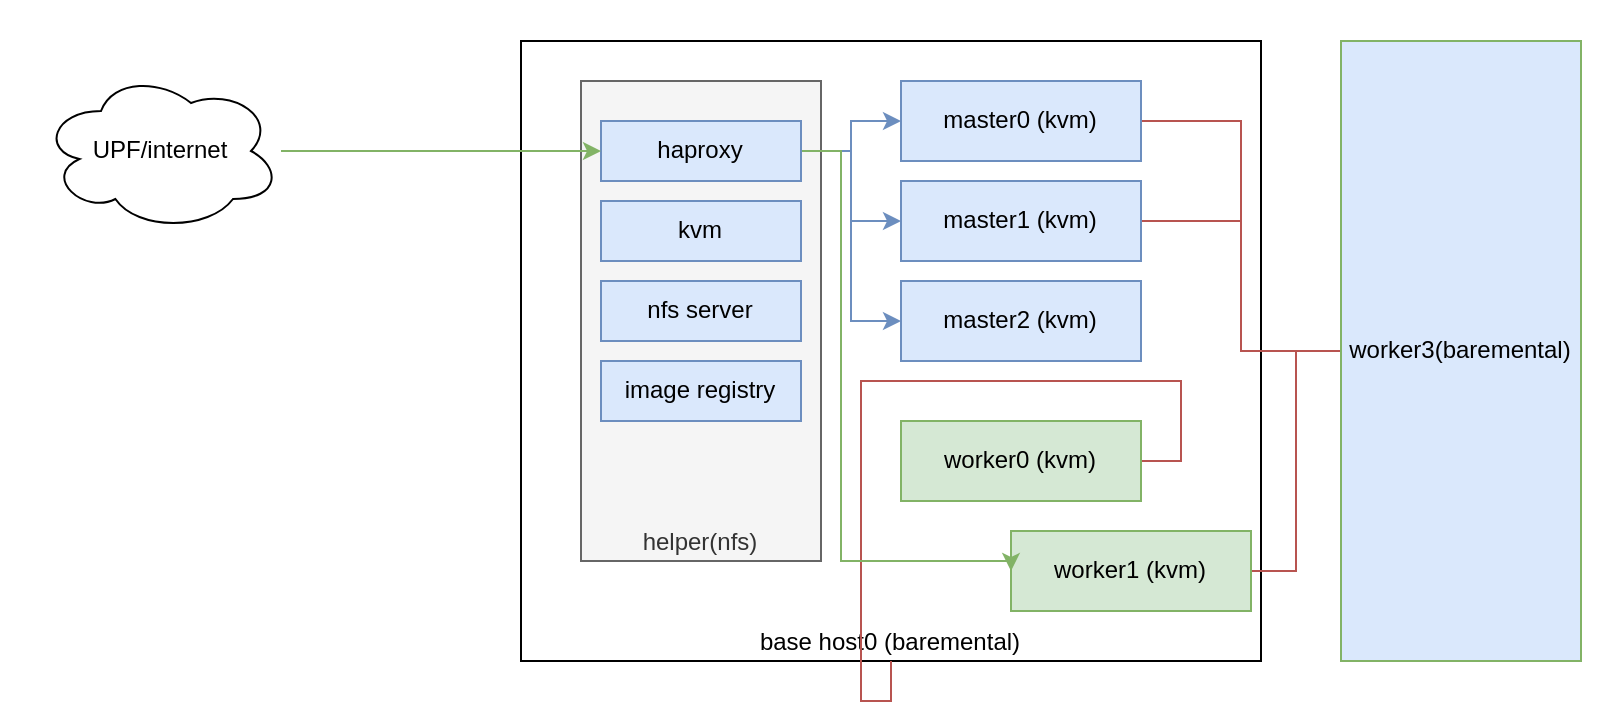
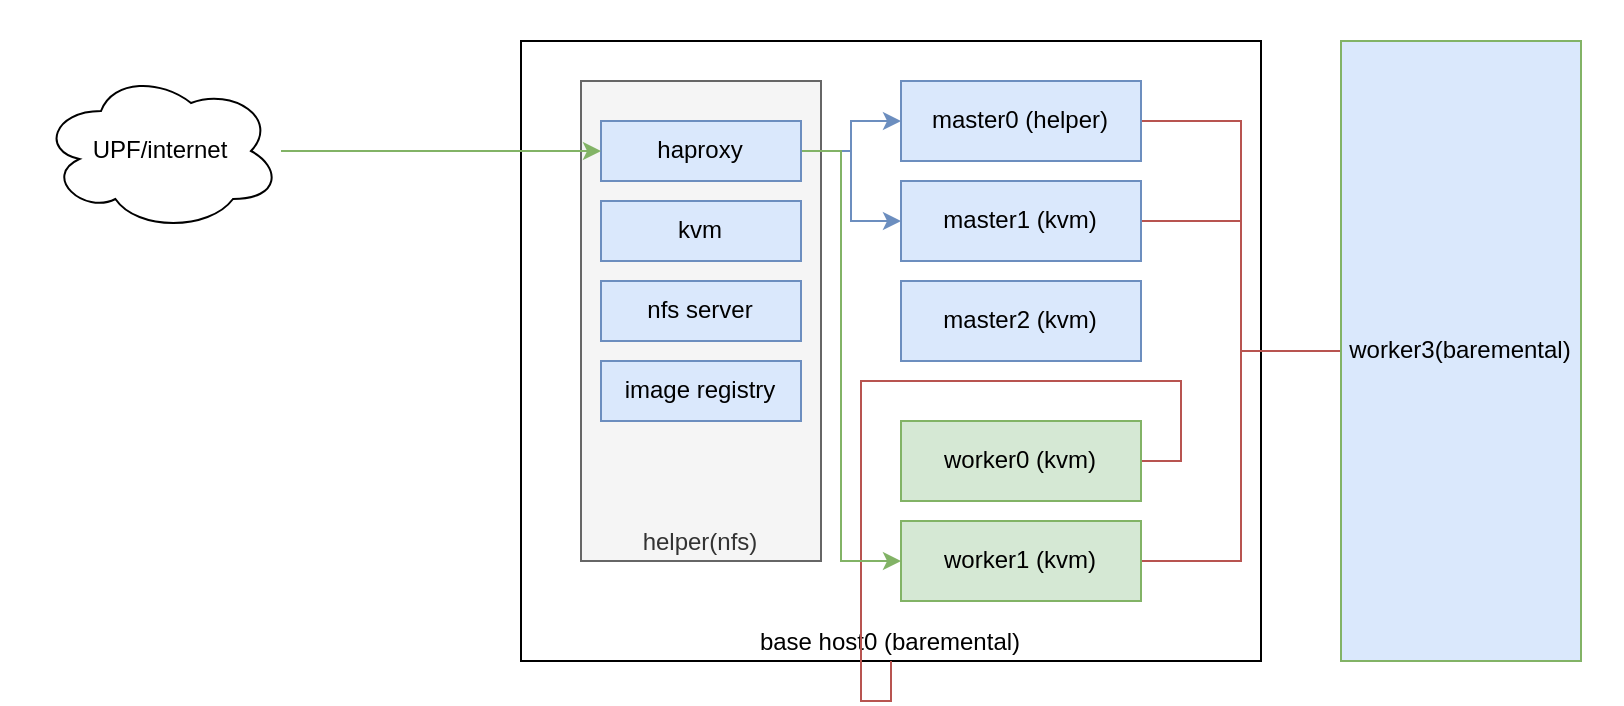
node "master0 (kvm)": label "master0 (kvm)" -> "master0 (helper)"
edge "haproxy" -> "master2 (kvm)": removed
node "worker1 (kvm)": moved (1131, 571) -> (1021, 561)
